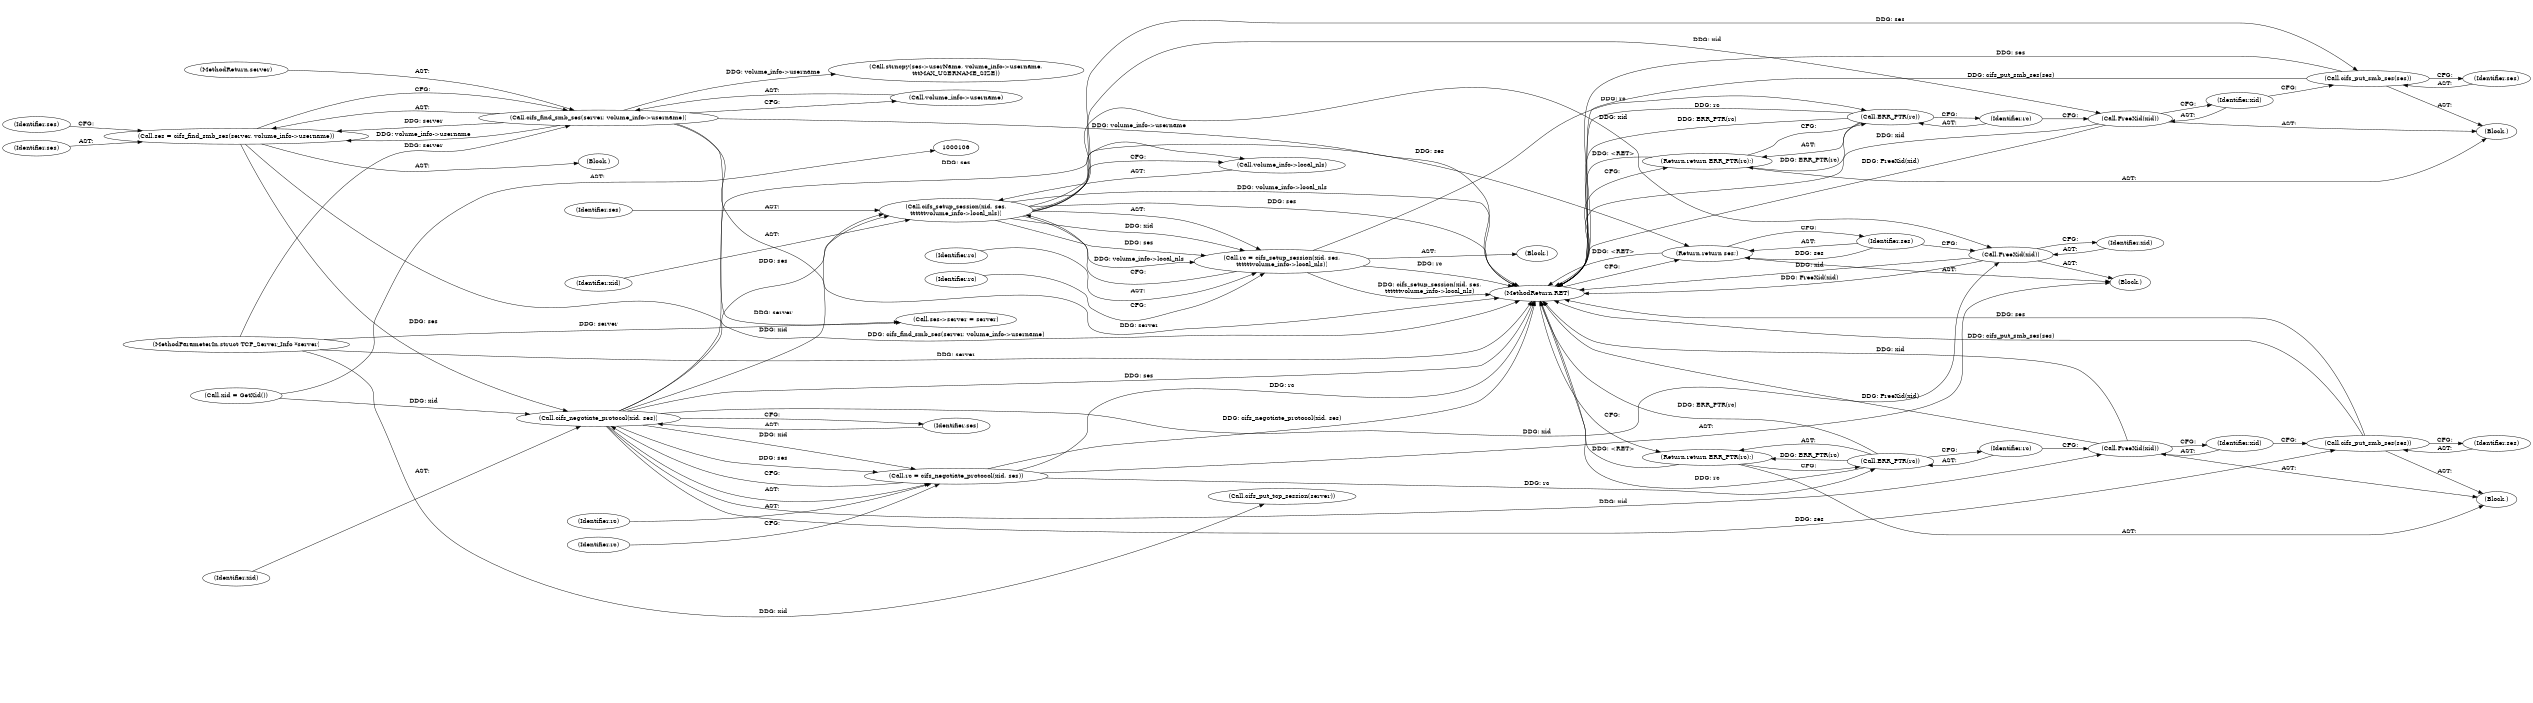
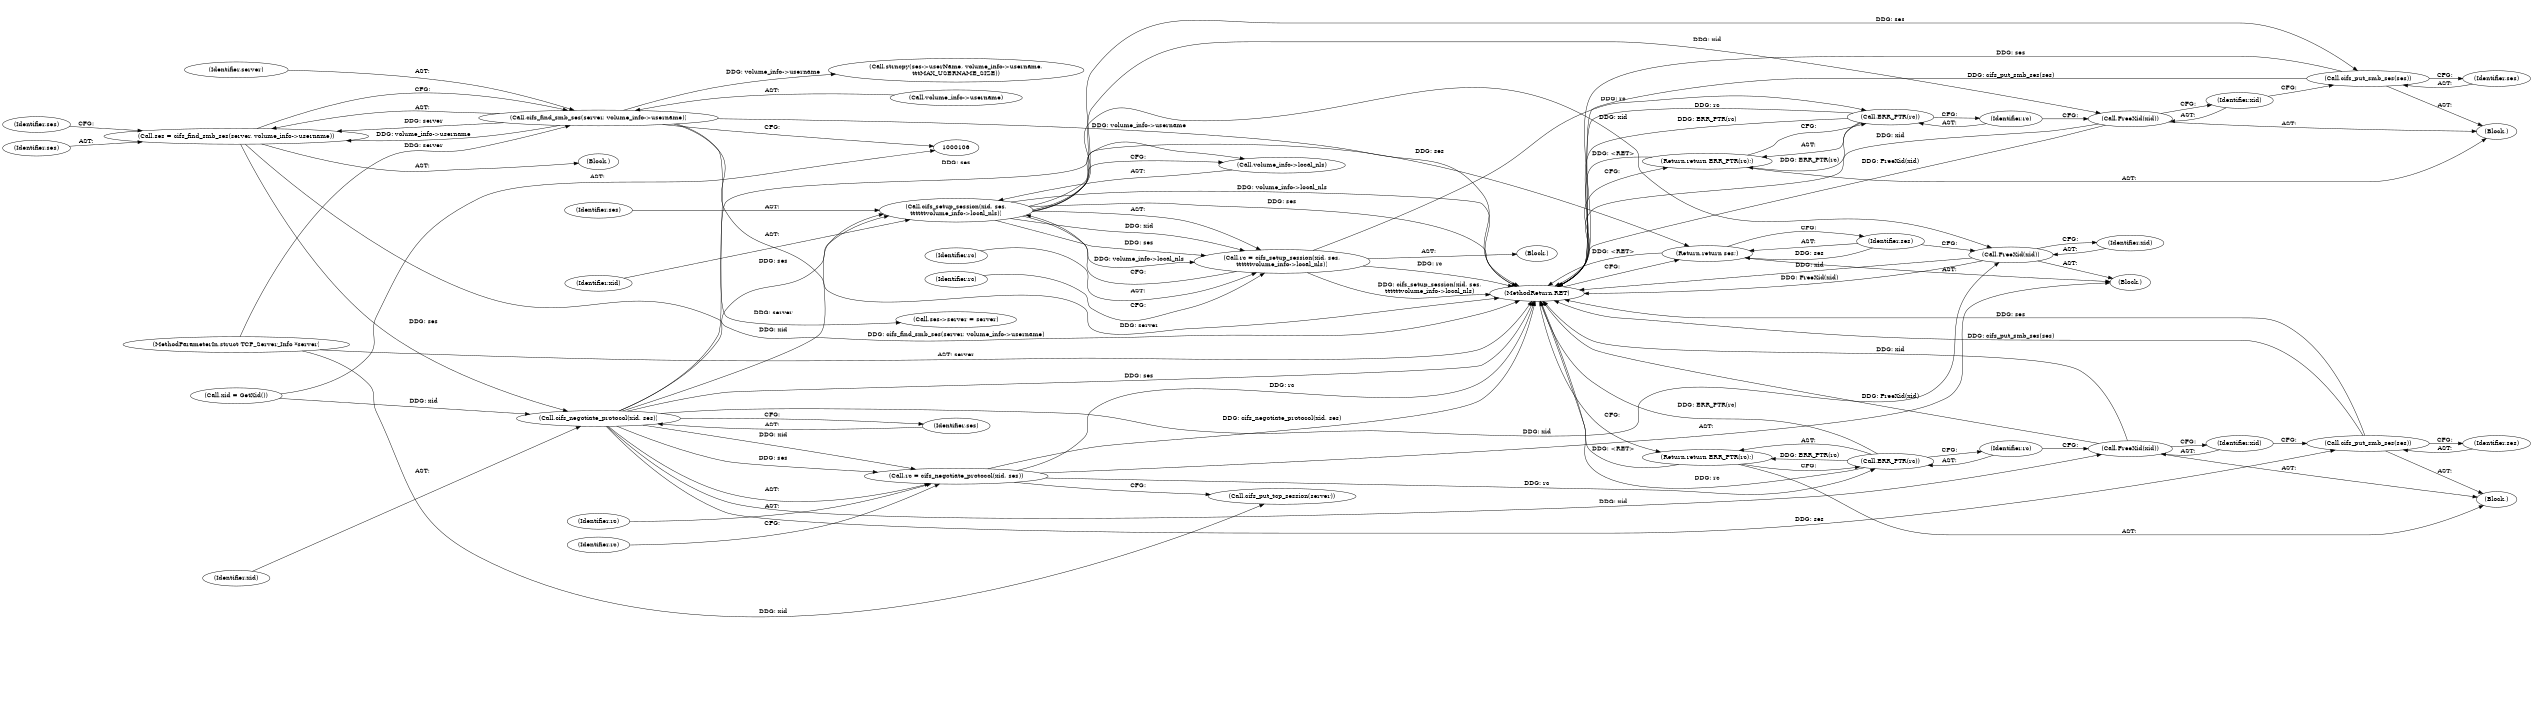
node "(MethodReturn,server)": label "(MethodReturn,server)" -> "(Identifier,server)"
edge "(Call,cifs_find_smb_ses(server, volume_info->username))" -> "(Call,volume_info->username)": now "(Call,cifs_find_smb_ses(server, volume_info->username))" -> "1000106"
edge "(MethodParameterIn,struct TCP_Server_Info *server)" -> "(Call,ses->server = server)": removed, label "DDG: server"
edge "(MethodParameterIn,struct TCP_Server_Info *server)" -> "(MethodReturn,RET)": label "DDG: server" -> "AST: server"
edge "(Call,rc = cifs_negotiate_protocol(xid, ses))" -> "(Call,cifs_negotiate_protocol(xid, ses))": now "(Call,rc = cifs_negotiate_protocol(xid, ses))" -> "(Call,cifs_put_tcp_session(server))"
